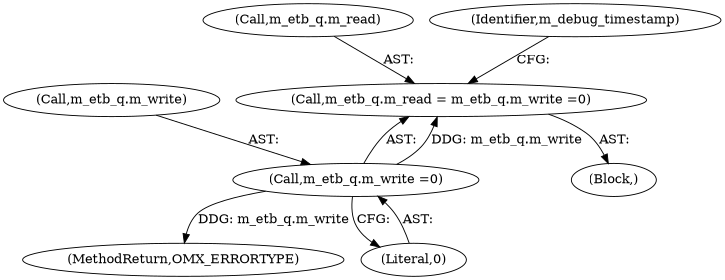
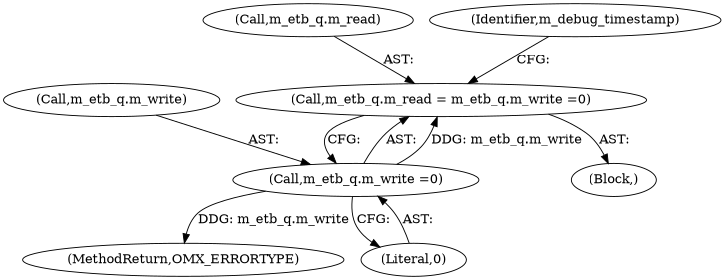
edge "(Call,m_etb_q.m_read = m_etb_q.m_write =0)" -> "(Call,m_etb_q.m_write =0)": added, label "CFG:"
